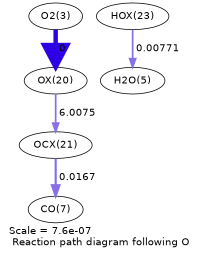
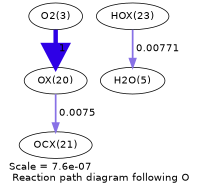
edge "O2(3)" -> "OX(20)": label " 0" -> " 1"
edge "OX(20)" -> "OCX(21)": label " 6.0075" -> " 0.0075"
node "CO(7)": removed
